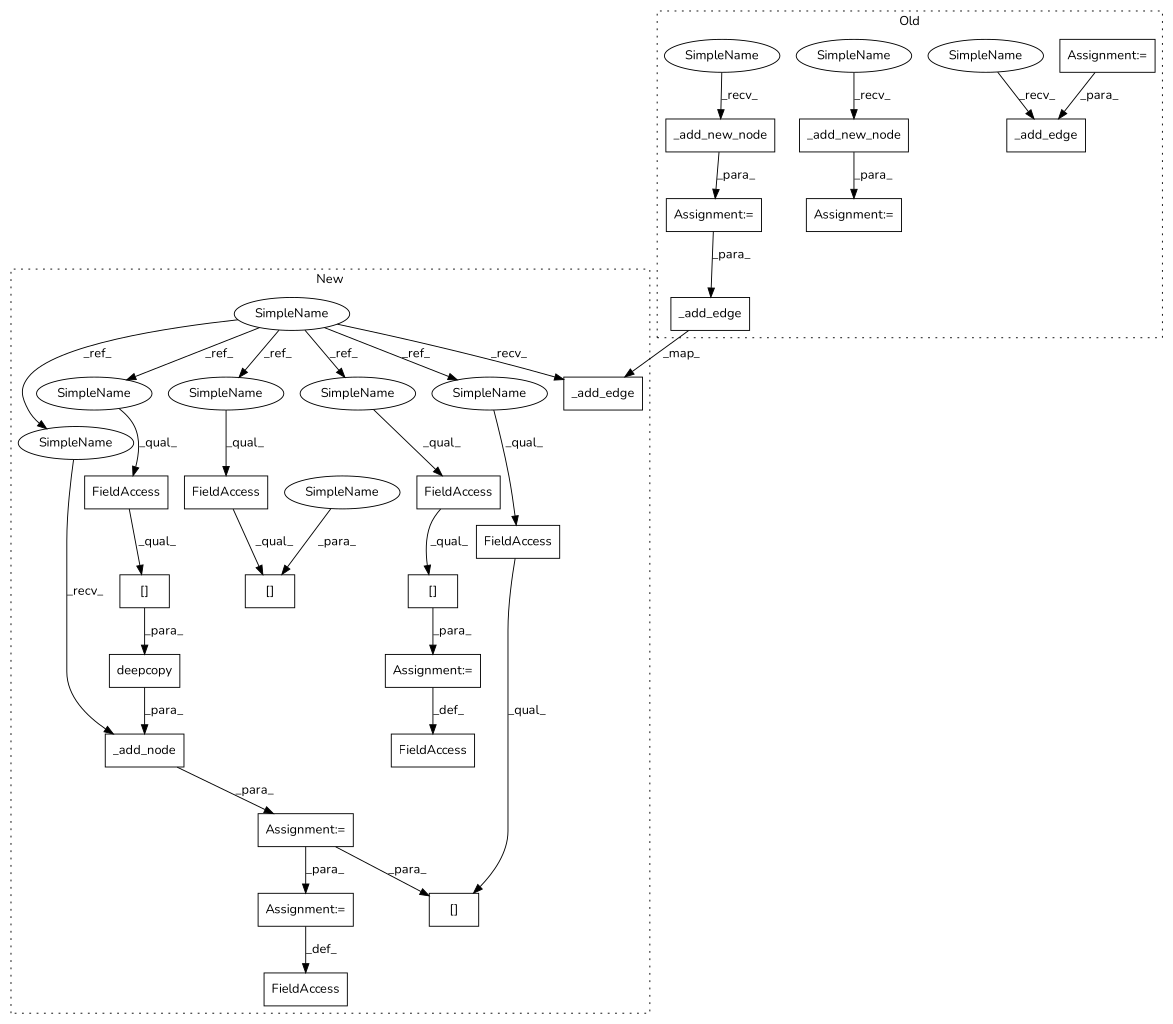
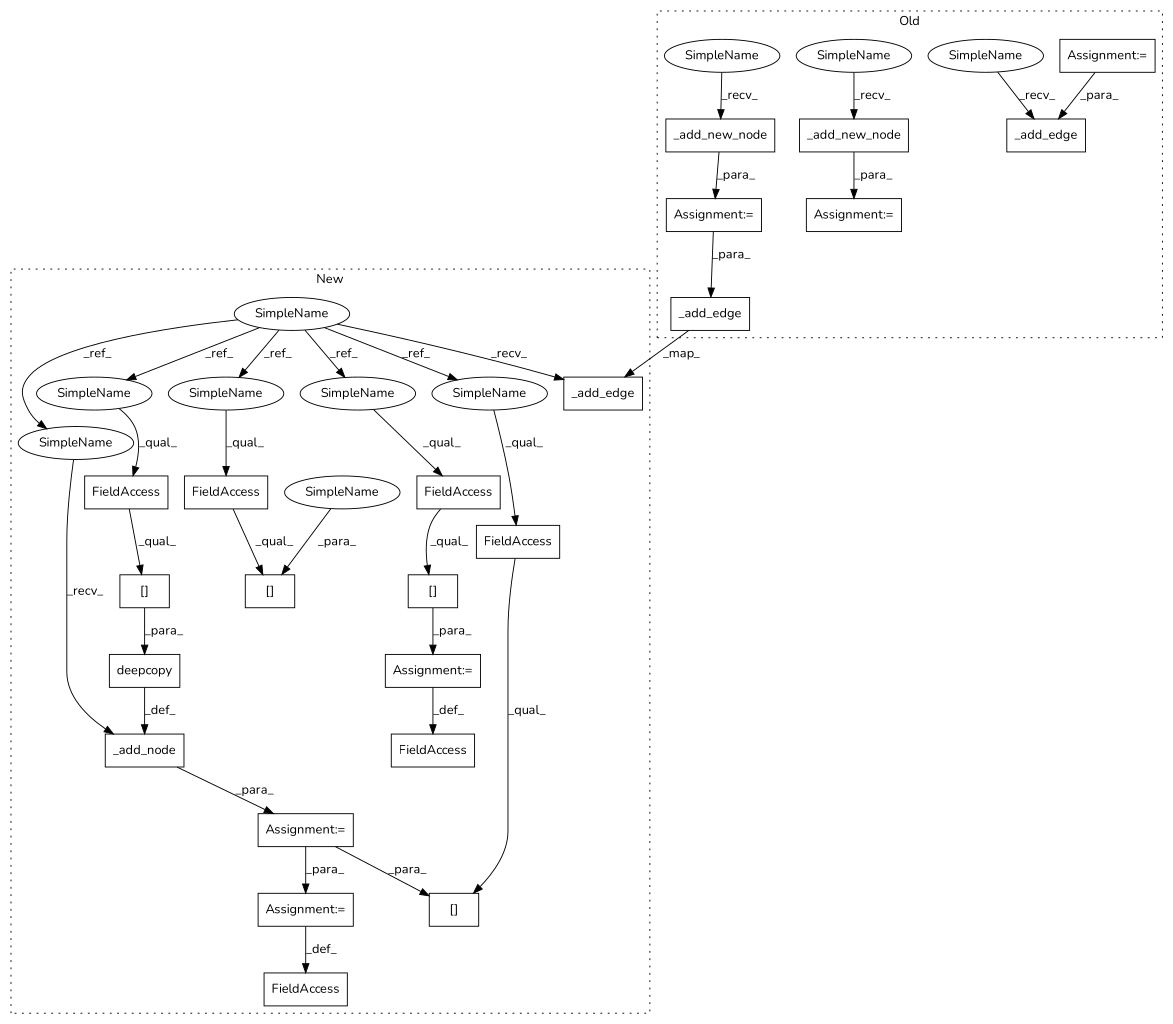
edge "deepcopy" -> "_add_node": label "_para_" -> "_def_"
